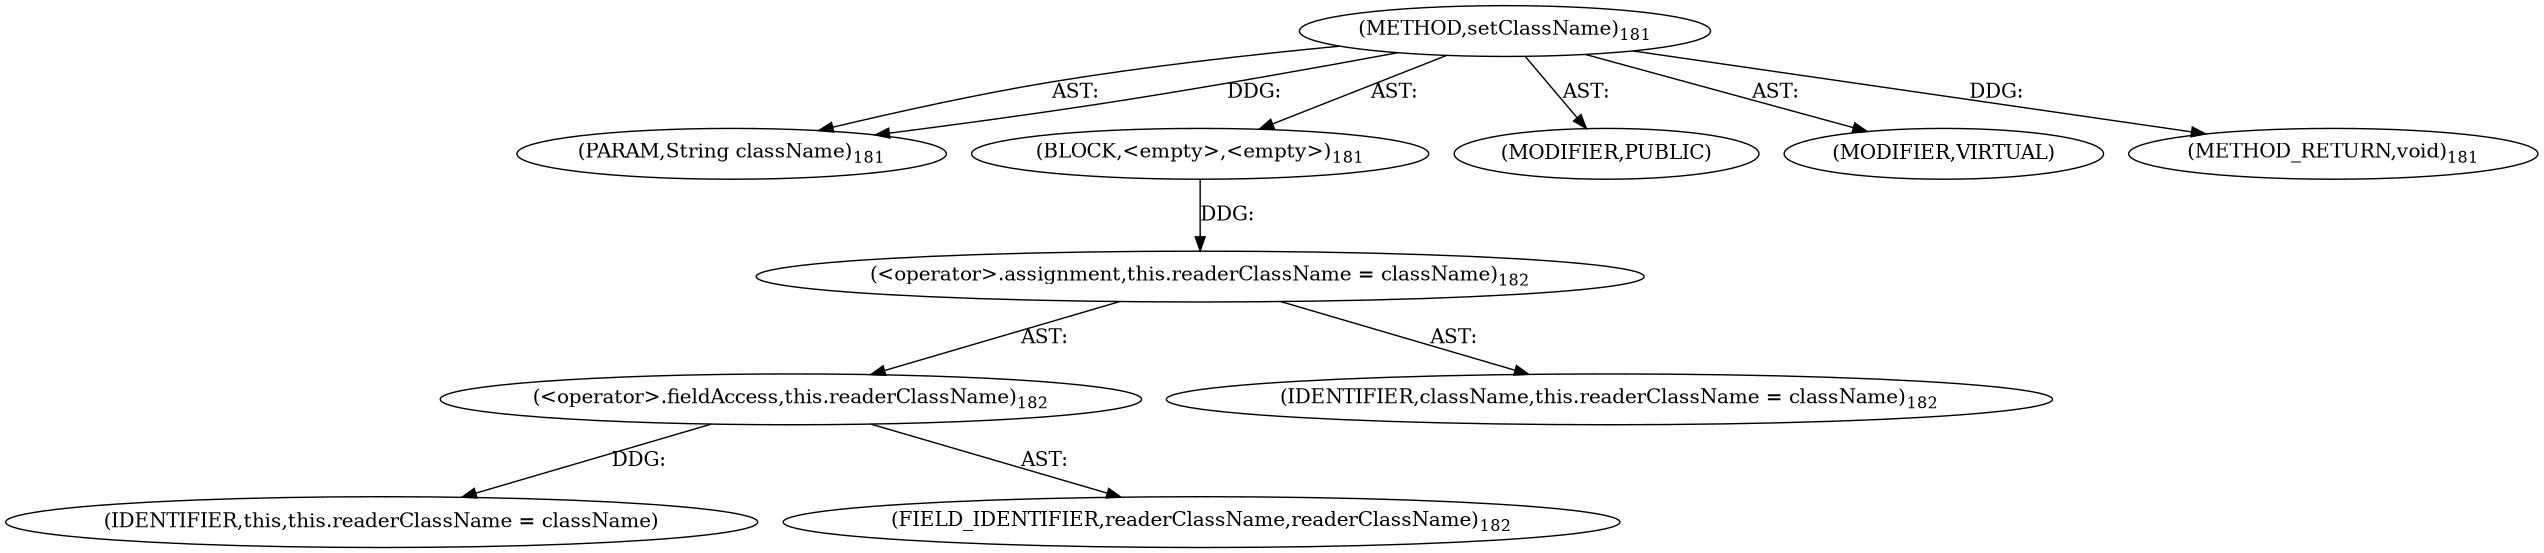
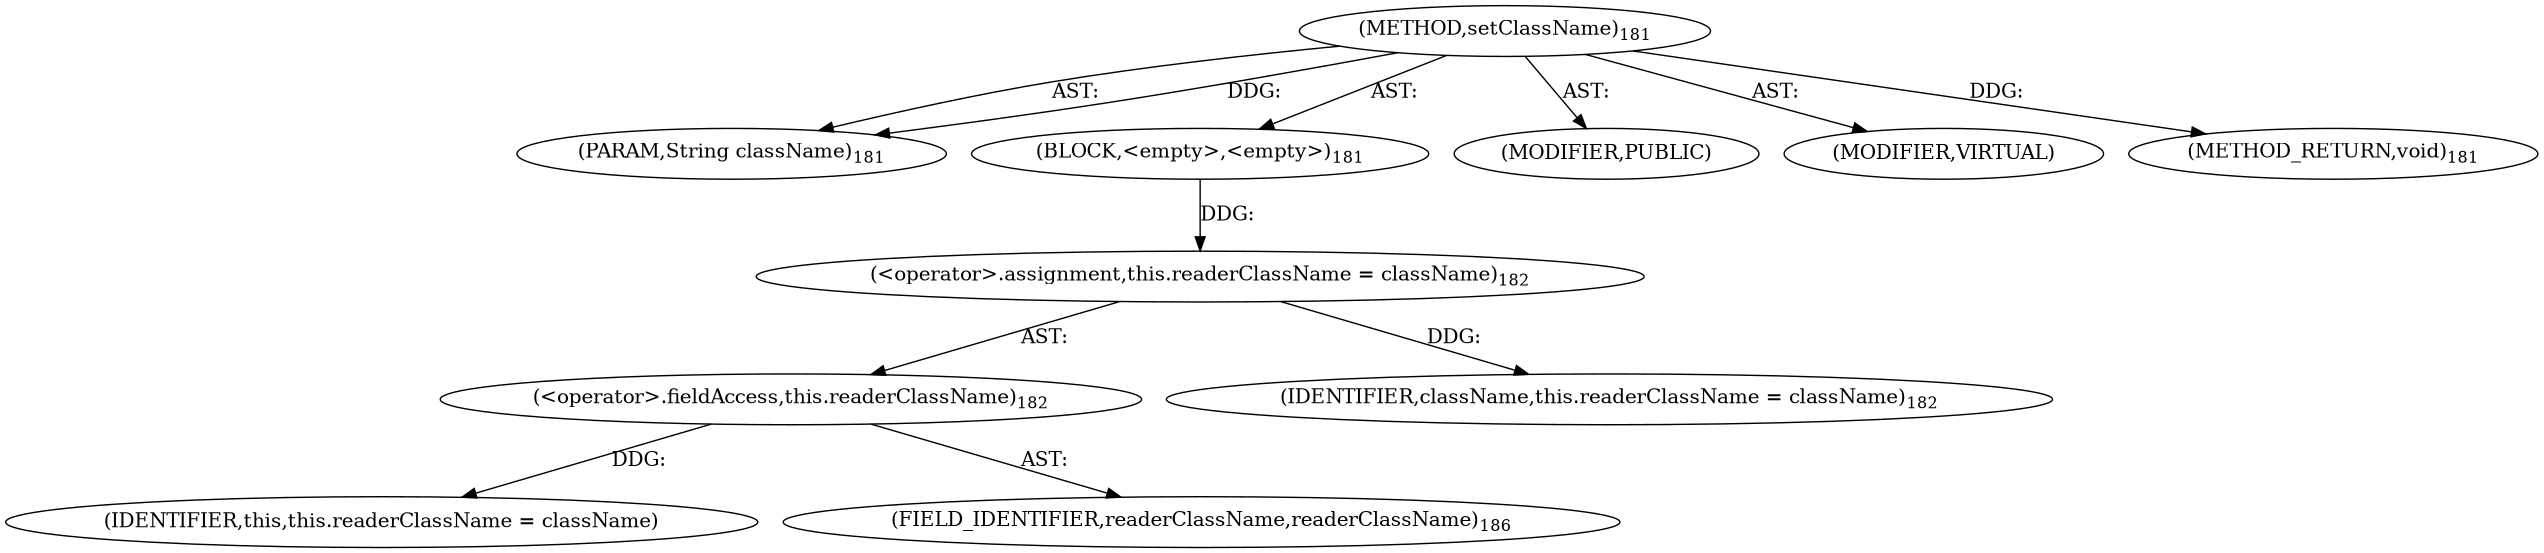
edge "(<operator>.assignment,this.readerClassName = className)" -> "(IDENTIFIER,className,this.readerClassName = className)": label "AST: " -> "DDG: "
node "(FIELD_IDENTIFIER,readerClassName,readerClassName)": text "182" -> "186"
